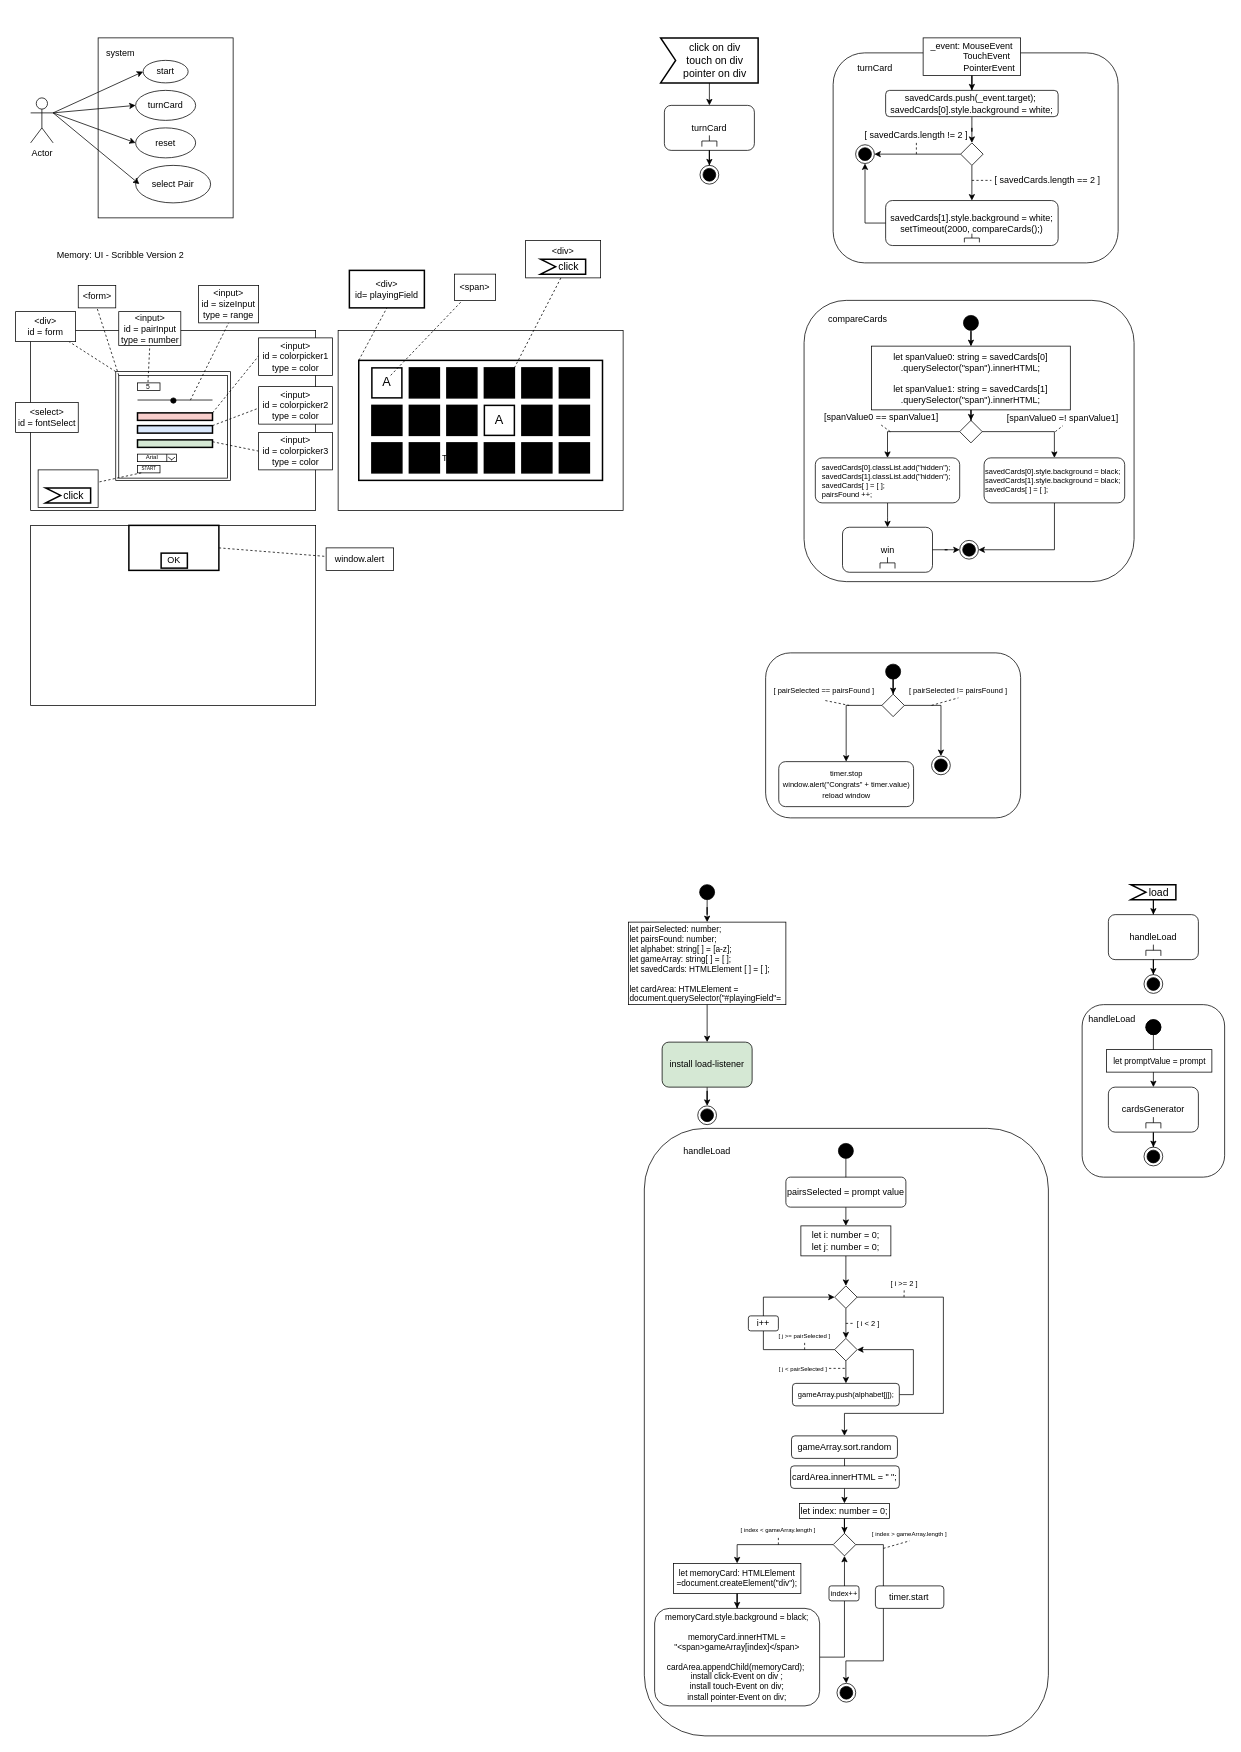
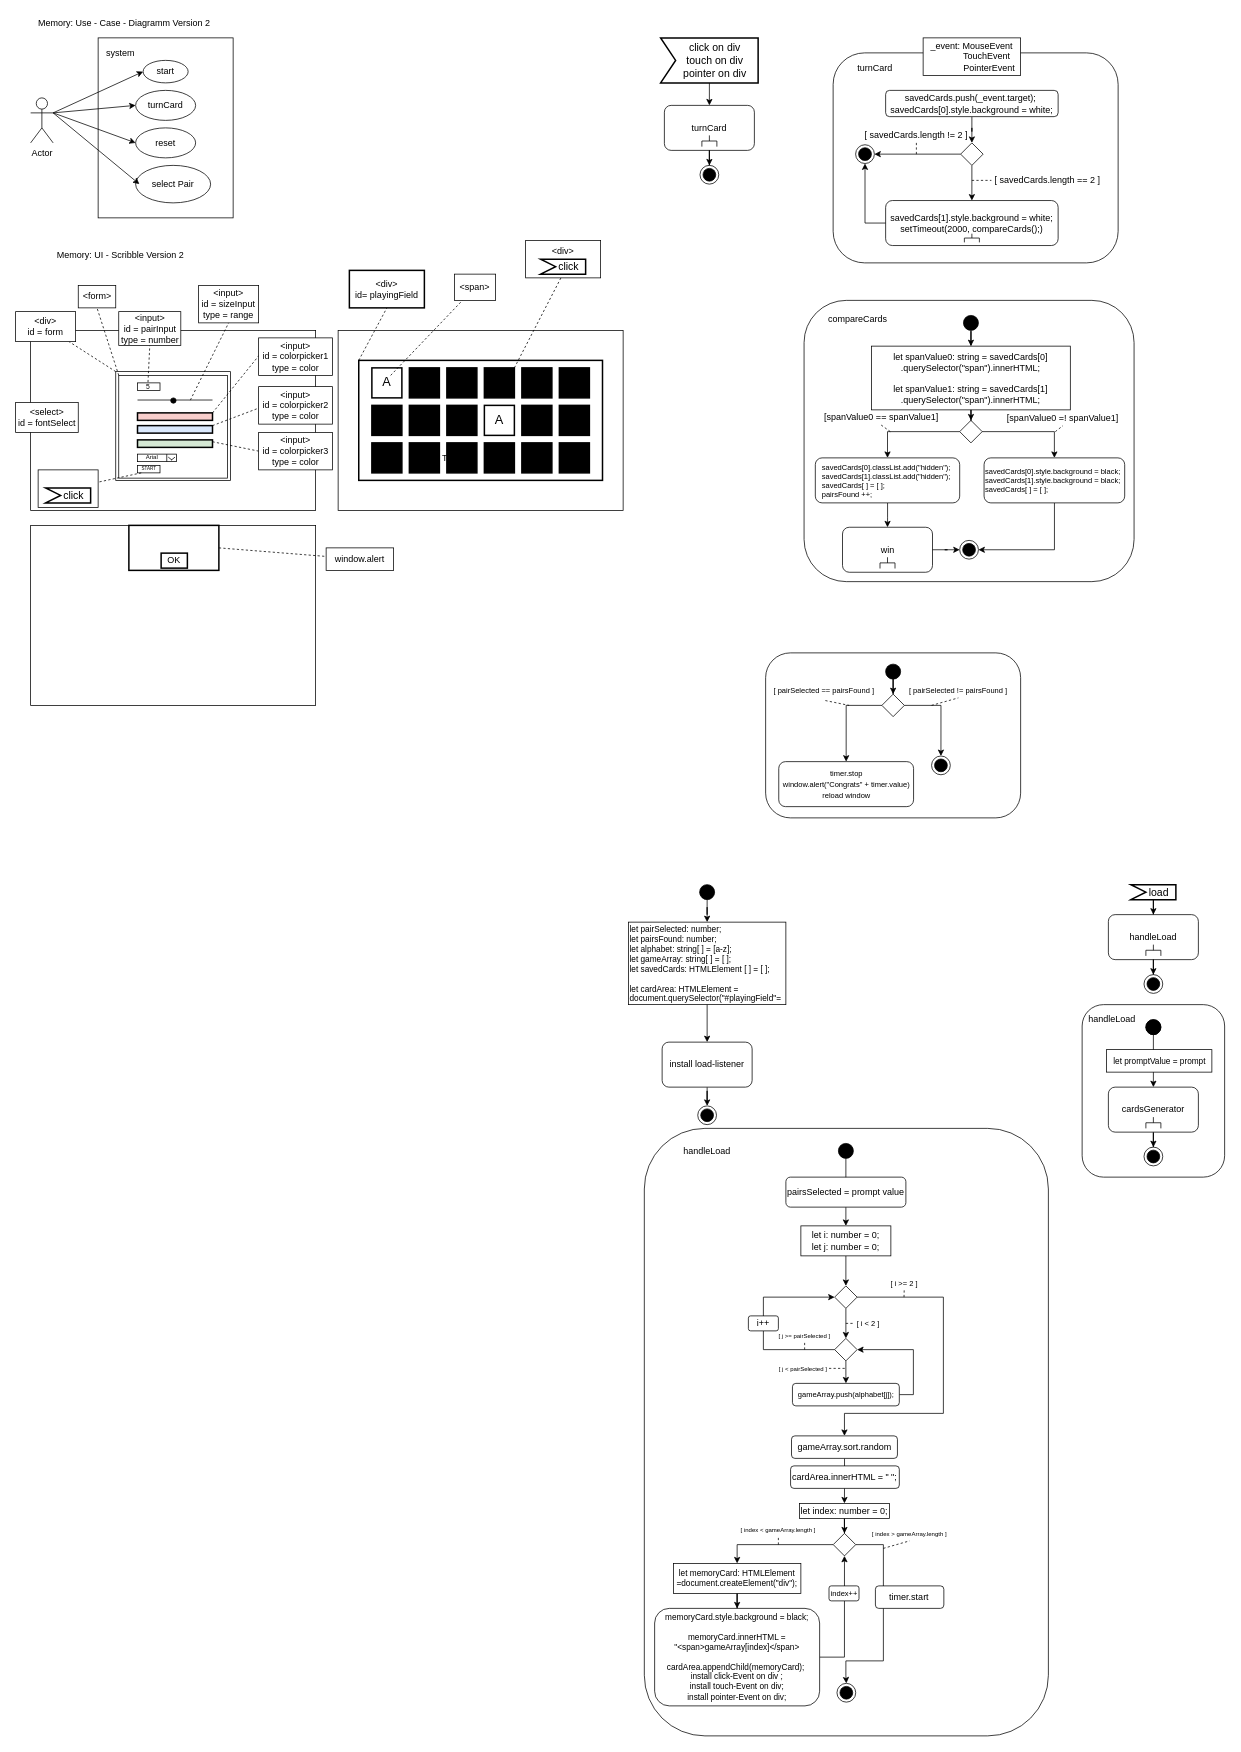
node "Memory: Use - Case - Diagramm Version 2": added
edge "_event: MouseEvent TouchEvent PointerEvent" -> "savedCards.push(_event.target); savedCards[0].style.background = white;": removed
node "install load-listener": fillcolor #d5e8d4 -> #ffffff
